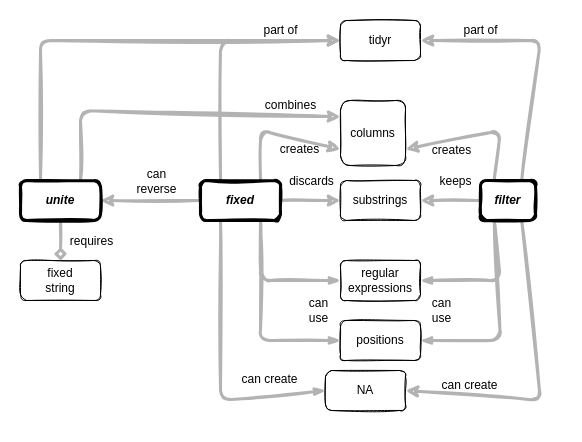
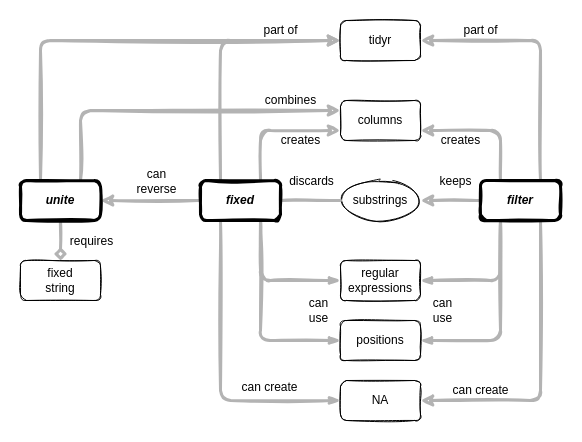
node "columns": size 65x65 -> 80x40
edge "fixed" -> "substrings": arrowhead classic -> none
node "substrings": shape rounded rectangle -> ellipse
node "filter": size 55x40 -> 80x40
node "NA": moved (366, 391) -> (381, 401)
